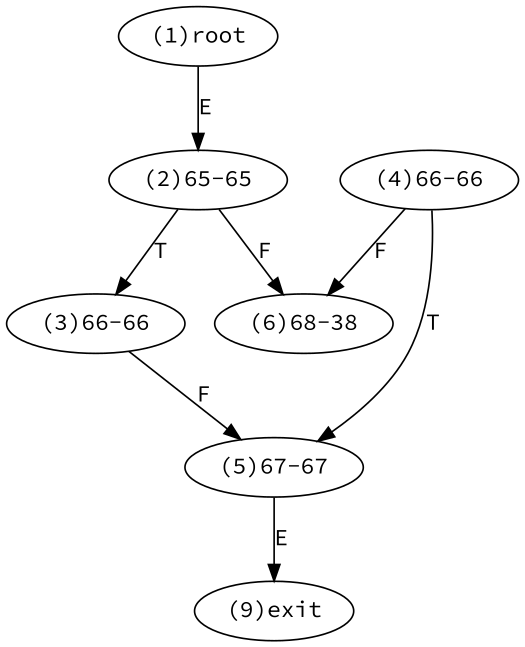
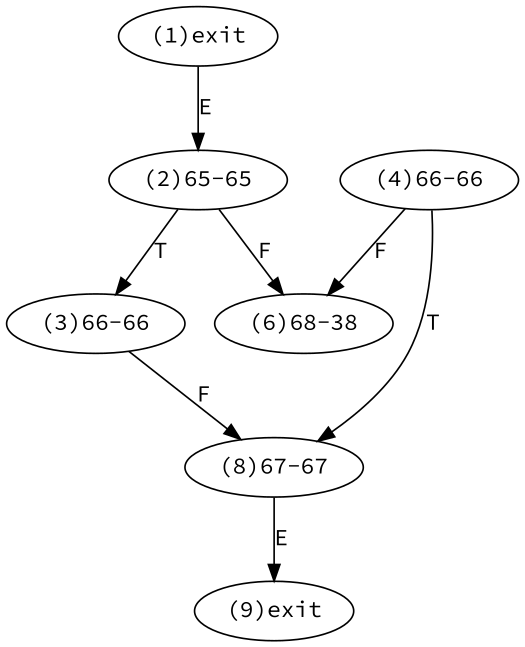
node "(1)root": label "(1)root" -> "(1)exit"
node "(5)67-67": label "(5)67-67" -> "(8)67-67"
